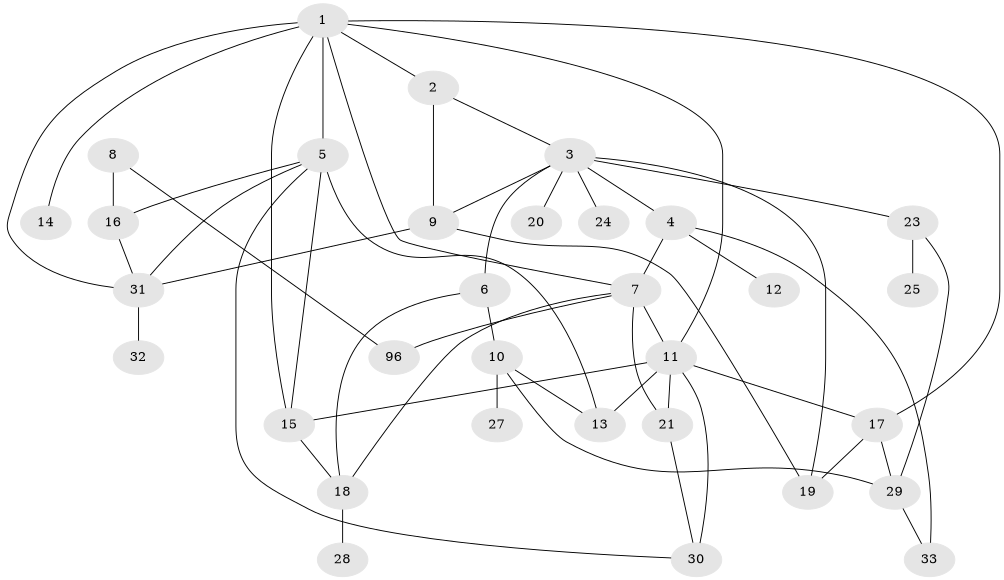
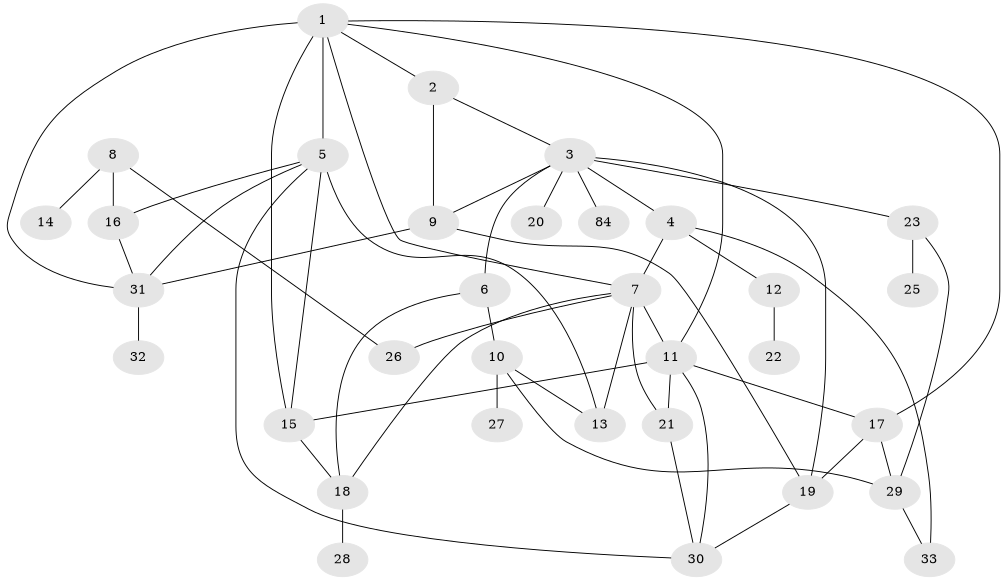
edge "1" -- "14": now "8" -- "14"
node "24": label "24" -> "84"
node "96": label "96" -> "26"
node "22": added
edge "11" -- "13": now "7" -- "13"
edge "19" -- "30": added
